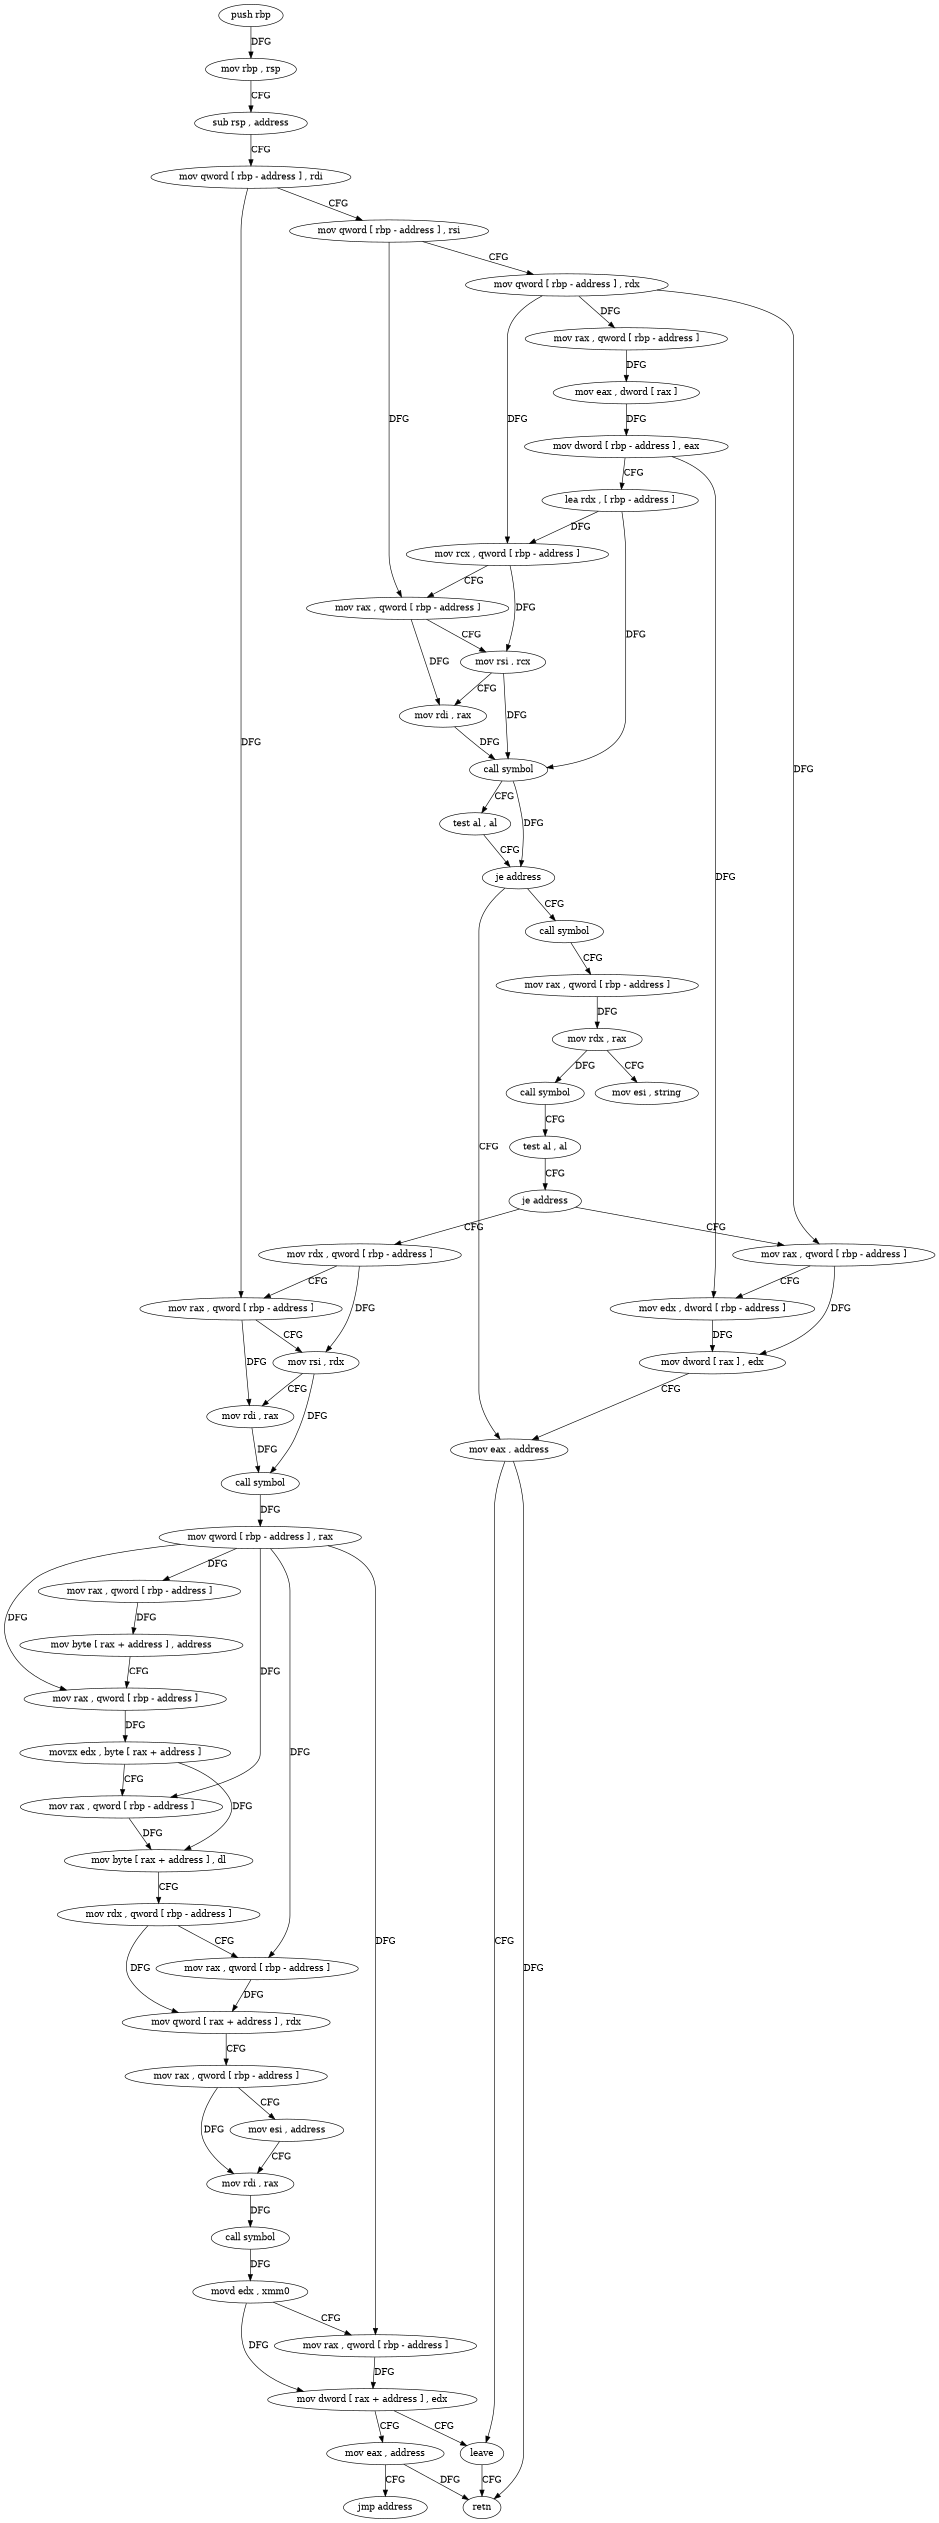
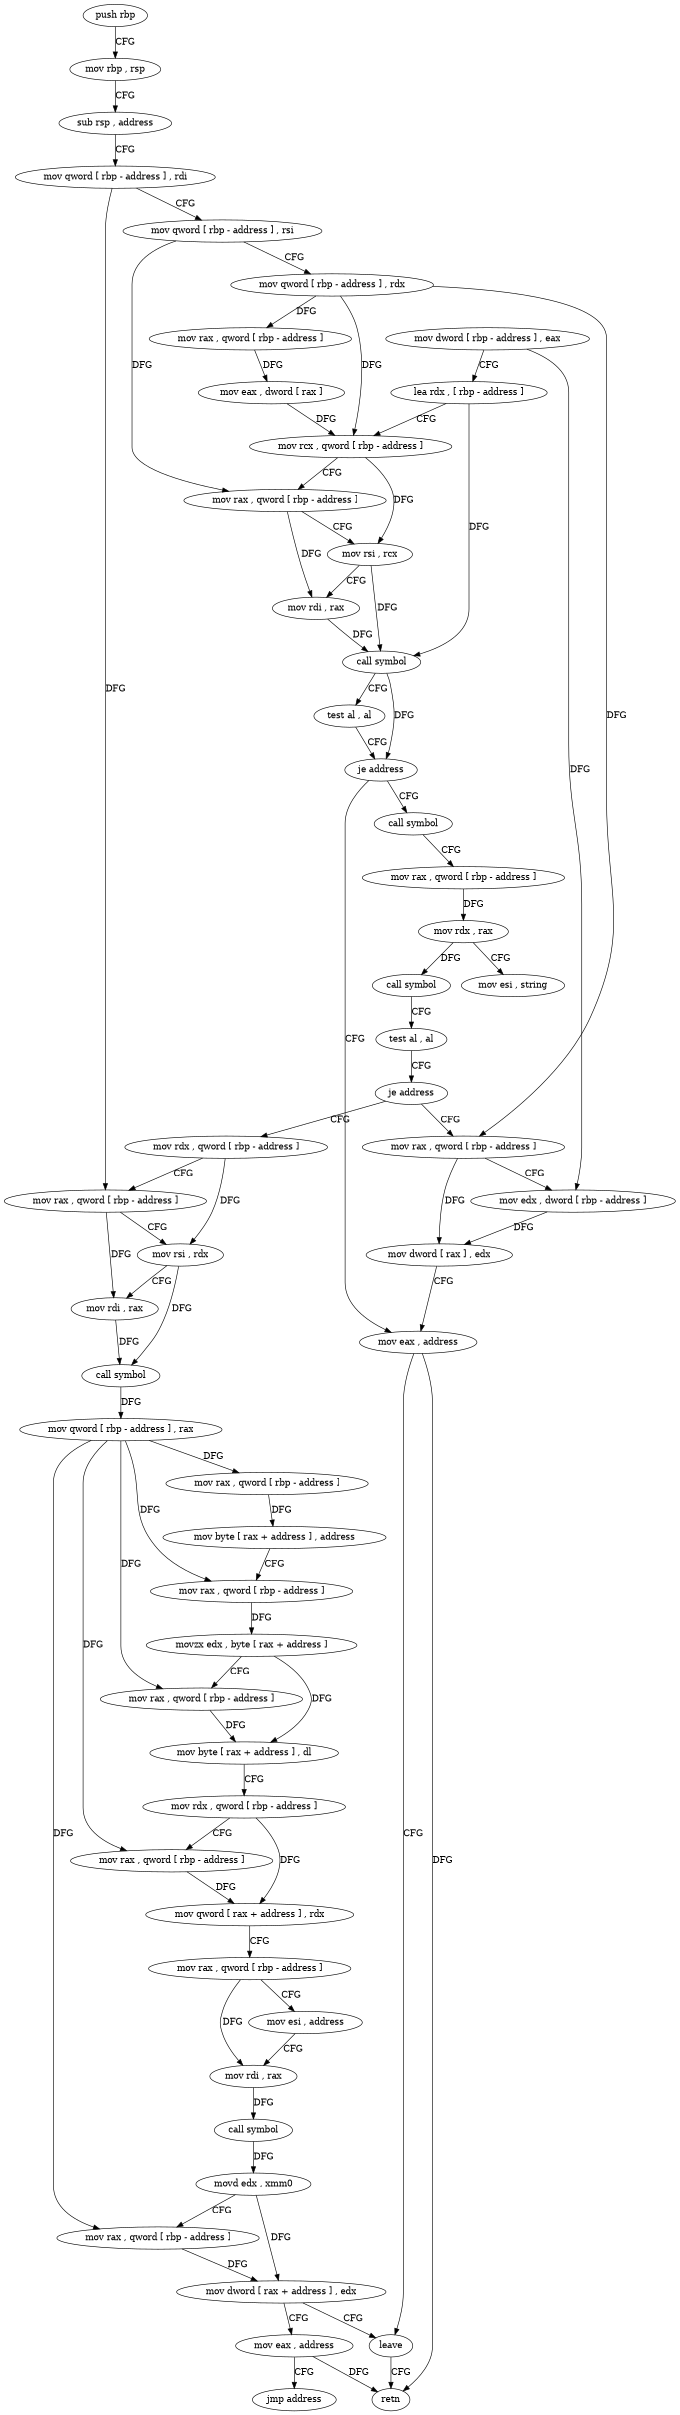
edge "push rbp" -> "mov rbp , rsp": label "DFG" -> "CFG"
edge "mov eax , dword [ rax ]" -> "mov dword [ rbp - address ] , eax": now "mov eax , dword [ rax ]" -> "mov rcx , qword [ rbp - address ]"
edge "lea rdx , [ rbp - address ]" -> "mov rcx , qword [ rbp - address ]": label "DFG" -> "CFG"
